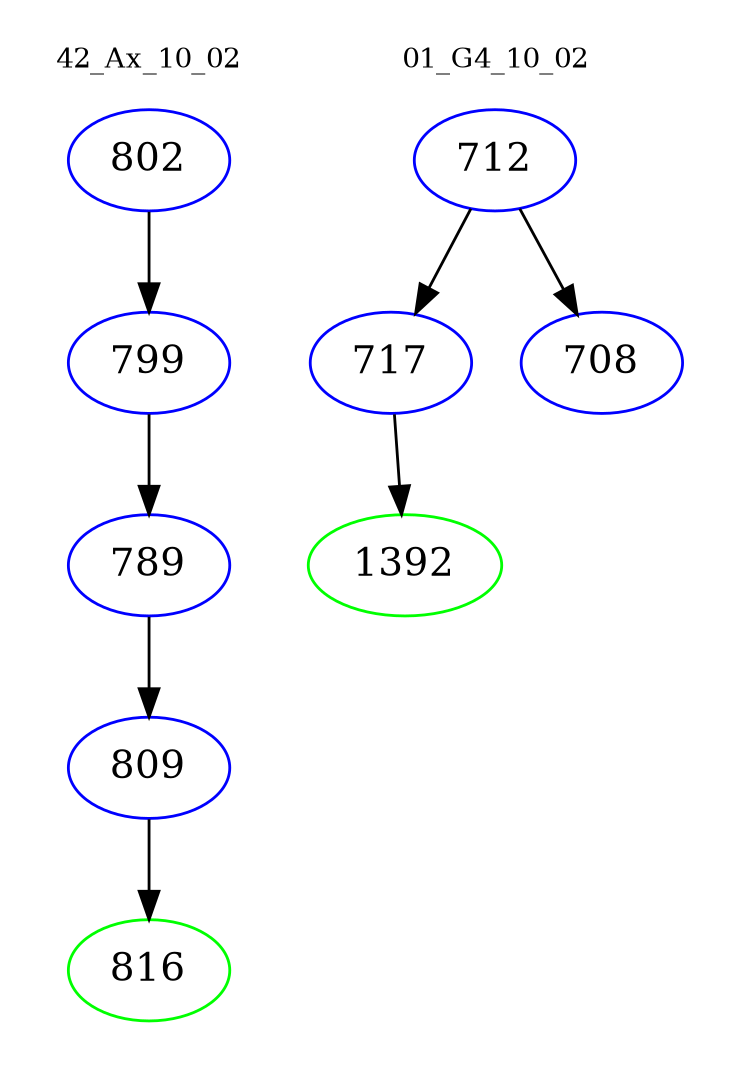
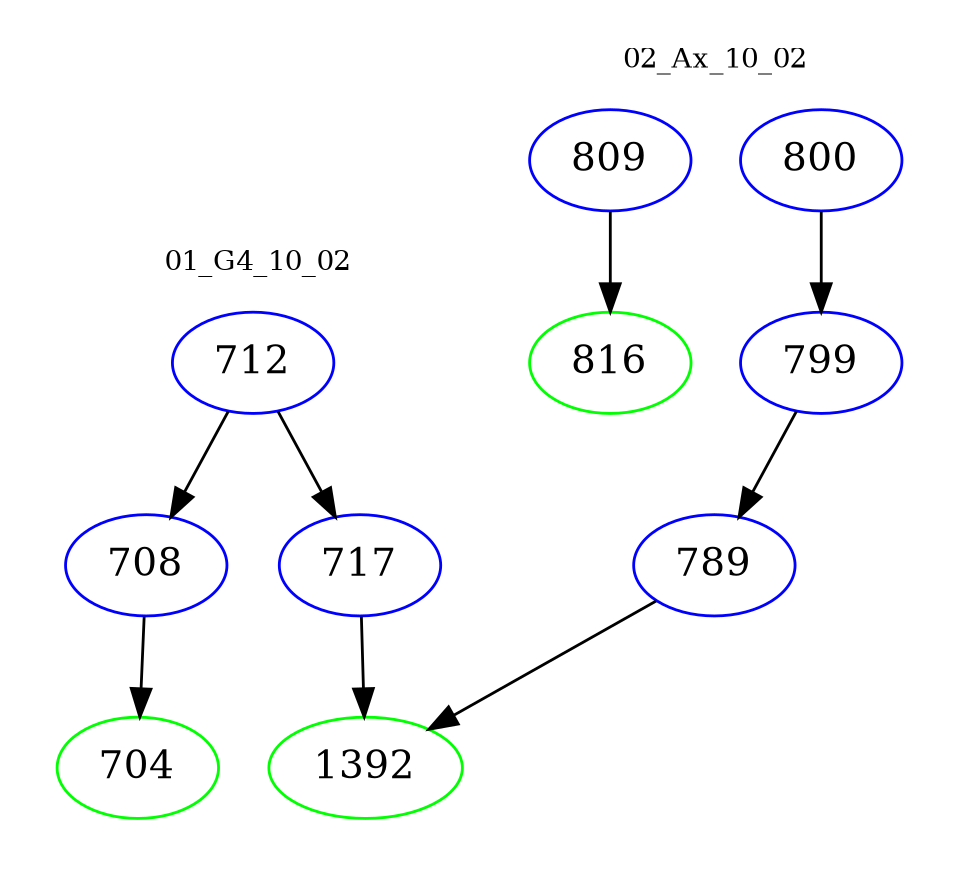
cluster "42_Ax_10_02": label "42_Ax_10_02" -> "02_Ax_10_02"
node "802": label "802" -> "800"
edge "789" -> "809": now "789" -> "1392"
node "704": added
